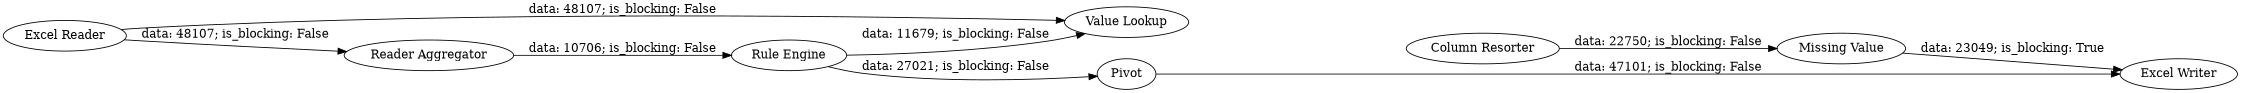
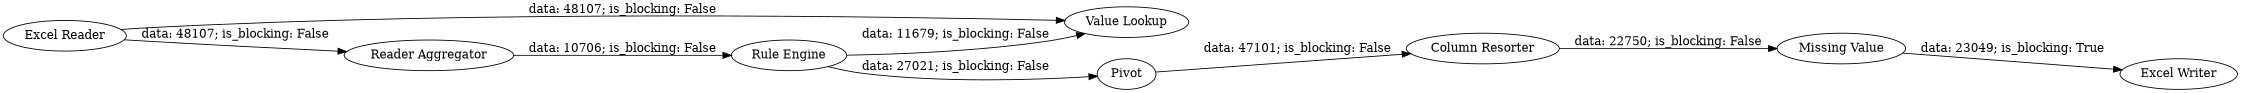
edge "Pivot" -> "Excel Writer": now "Pivot" -> "Column Resorter"
